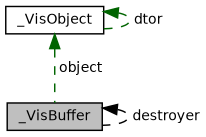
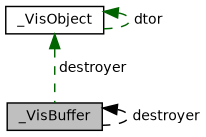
edge "_VisBuffer" -> "_VisObject": label " object" -> " destroyer"
